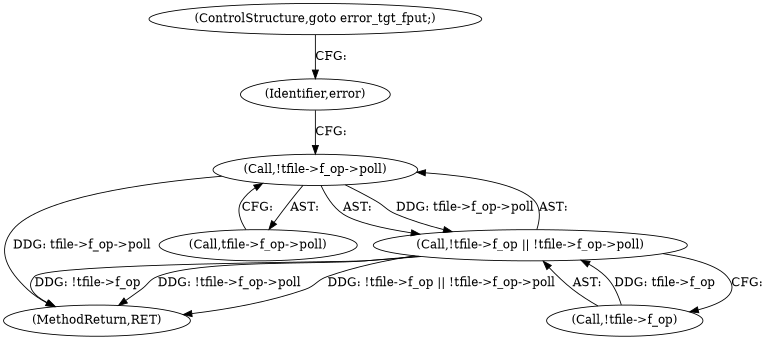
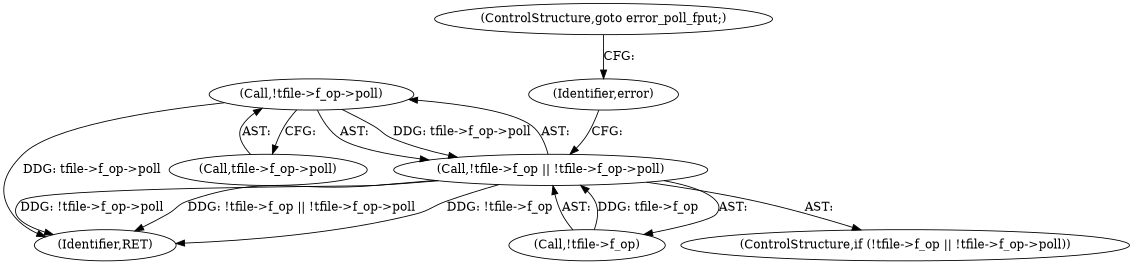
node "(ControlStructure,goto error_tgt_fput;)": label "(ControlStructure,goto error_tgt_fput;)" -> "(ControlStructure,goto error_poll_fput;)"
edge "(Identifier,error)" -> "(Call,!tfile->f_op->poll)": now "(Identifier,error)" -> "(Call,!tfile->f_op || !tfile->f_op->poll)"
edge "(Call,tfile->f_op->poll)" -> "(Call,!tfile->f_op->poll)": label "CFG: " -> "AST: "
edge "(Call,!tfile->f_op->poll)" -> "(Call,tfile->f_op->poll)": label "AST: " -> "CFG: "
node "(ControlStructure,if (!tfile->f_op || !tfile->f_op->poll))": added
edge "(Call,!tfile->f_op || !tfile->f_op->poll)" -> "(Call,!tfile->f_op)": label "CFG: " -> "AST: "
node "(MethodReturn,RET)": label "(MethodReturn,RET)" -> "(Identifier,RET)"
